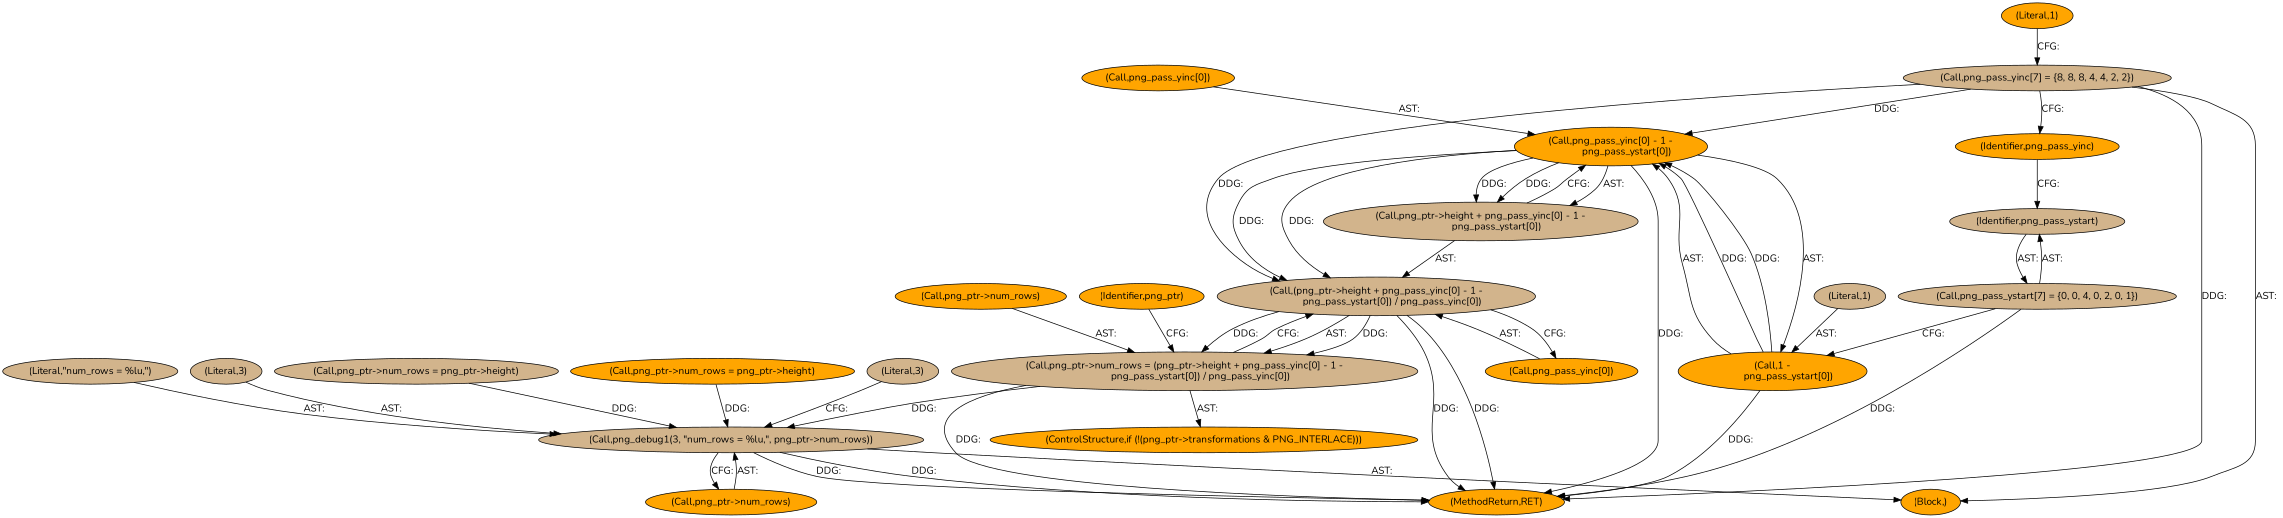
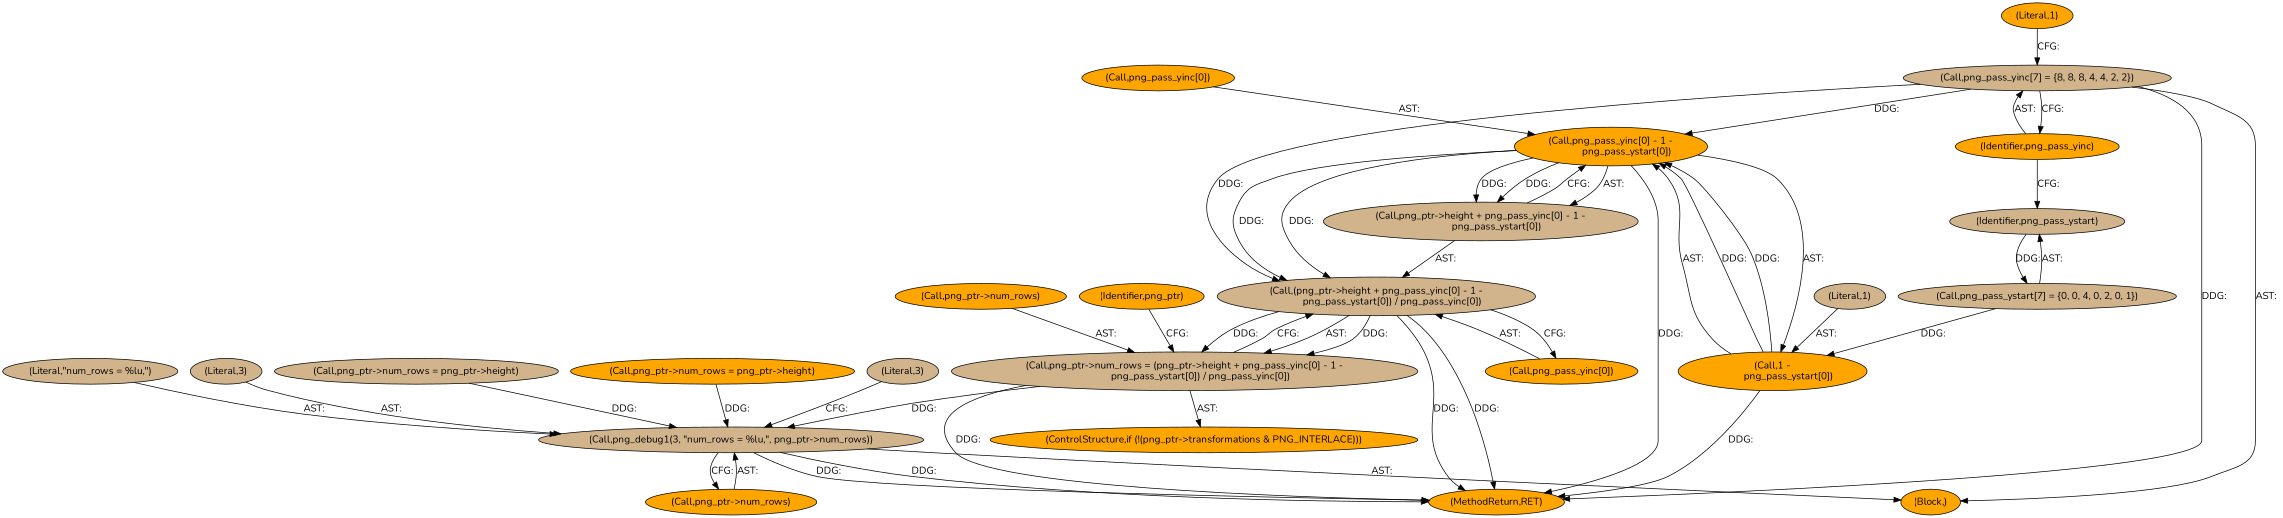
edge "(Identifier,png_pass_yinc)" -> "(Call,png_pass_yinc[7] = {8, 8, 8, 4, 4, 2, 2})": added, label "AST:"
edge "(Identifier,png_pass_ystart)" -> "(Call,png_pass_ystart[7] = {0, 0, 4, 0, 2, 0, 1})": label "AST: " -> "DDG: "
edge "(Call,png_pass_ystart[7] = {0, 0, 4, 0, 2, 0, 1})" -> "(Call,1 - png_pass_ystart[0])": label "CFG: " -> "DDG: "
edge "(Call,png_pass_ystart[7] = {0, 0, 4, 0, 2, 0, 1})" -> "(MethodReturn,RET)": removed, label "DDG:"
